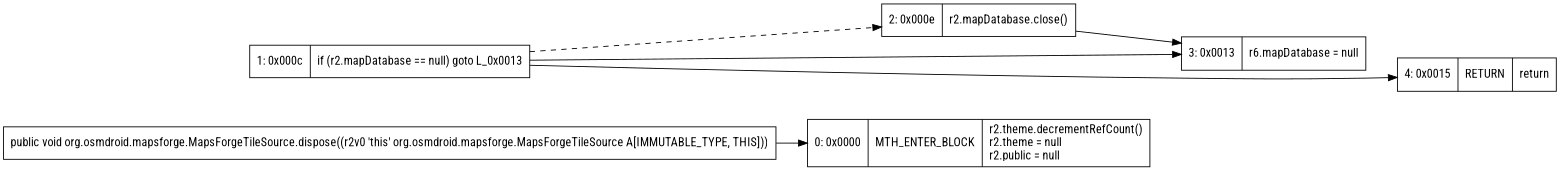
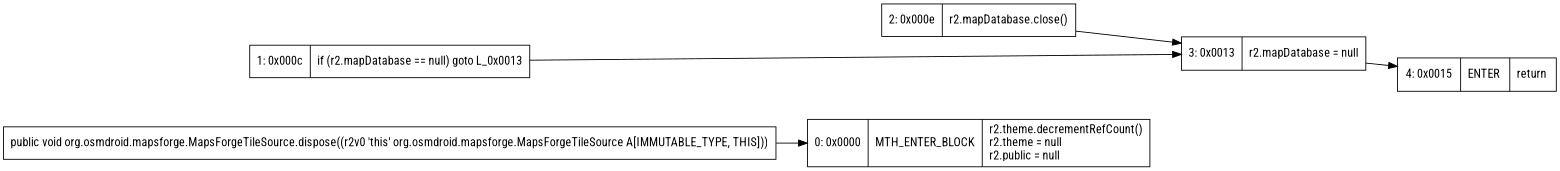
edge "1: 0x000c" -> "2: 0x000e": removed
node "3: 0x0013": text "r6.mapDatabase = null" -> "r2.mapDatabase = null"
node "4: 0x0015": text "RETURN" -> "ENTER"
edge "1: 0x000c" -> "4: 0x0015": now "3: 0x0013" -> "4: 0x0015"
